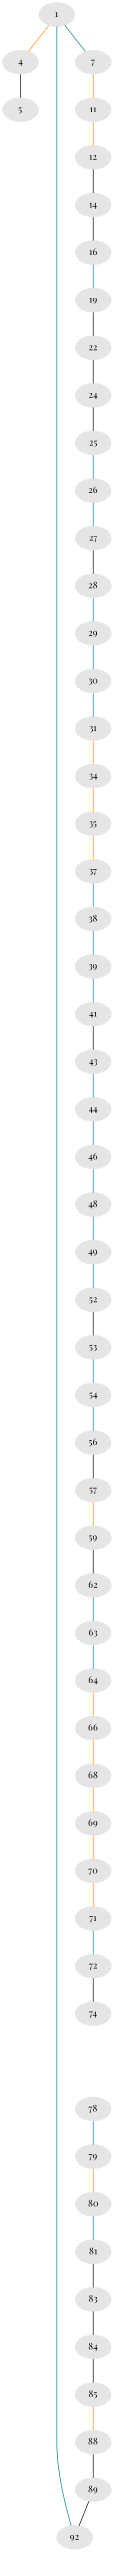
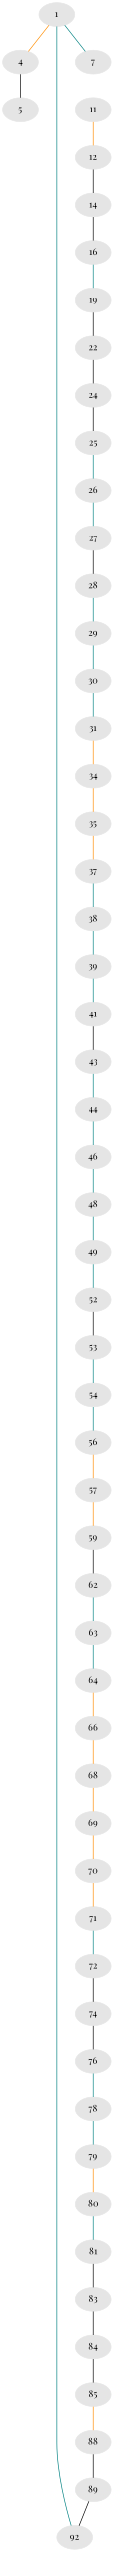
edge "7" -- "11": removed
edge "56" -- "57": color black -> darkorange
node "76": added
